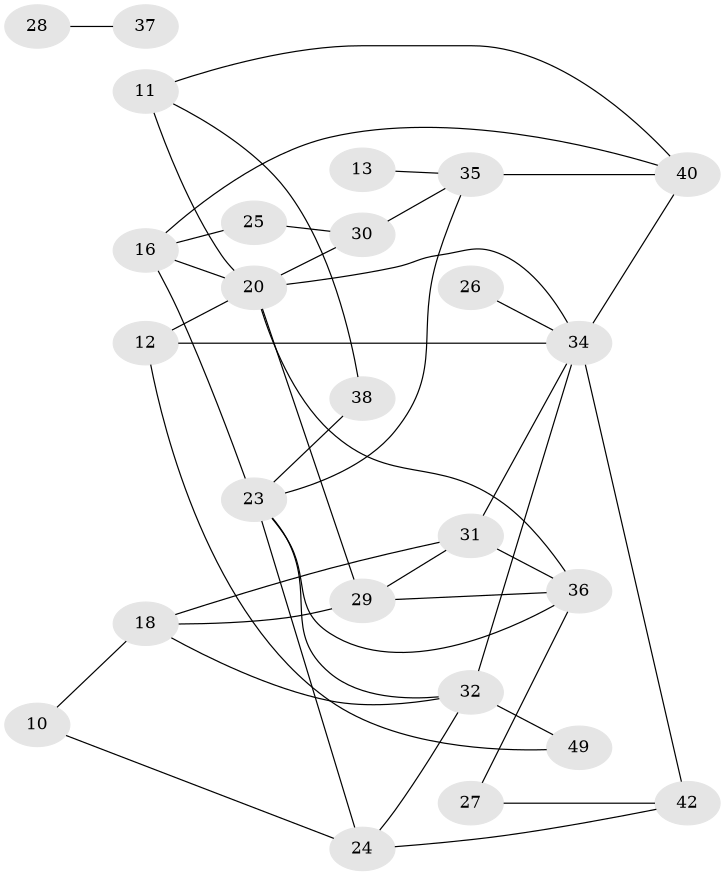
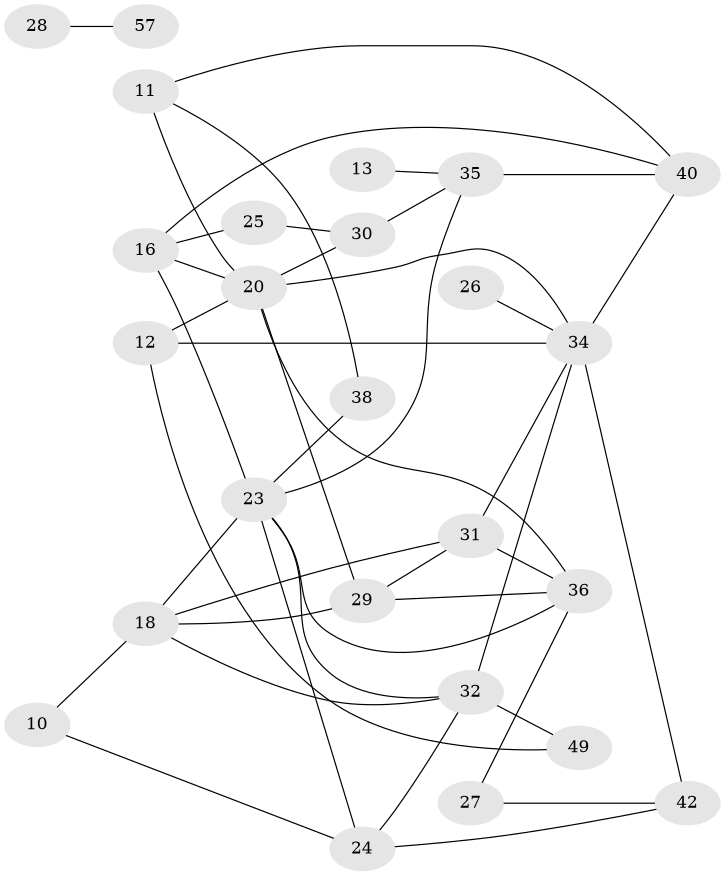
node "37": label "37" -> "57"
edge "23" -- "18": added
